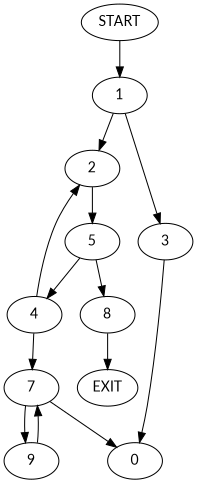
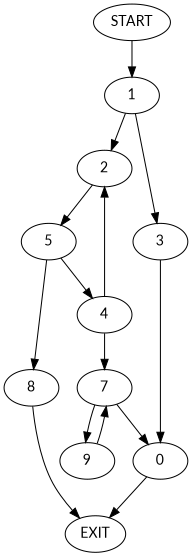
edge "0" -> "EXIT": added
